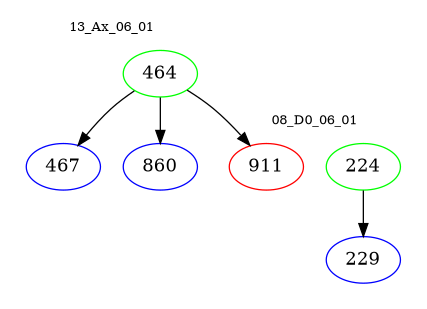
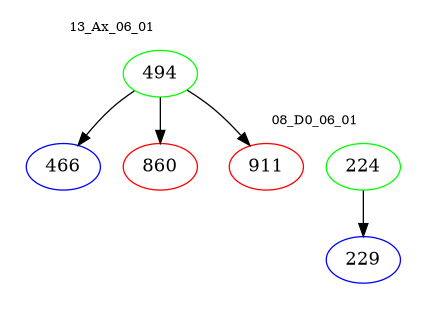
node "464": label "464" -> "494"
node "467": label "467" -> "466"
node "860": color blue -> red
